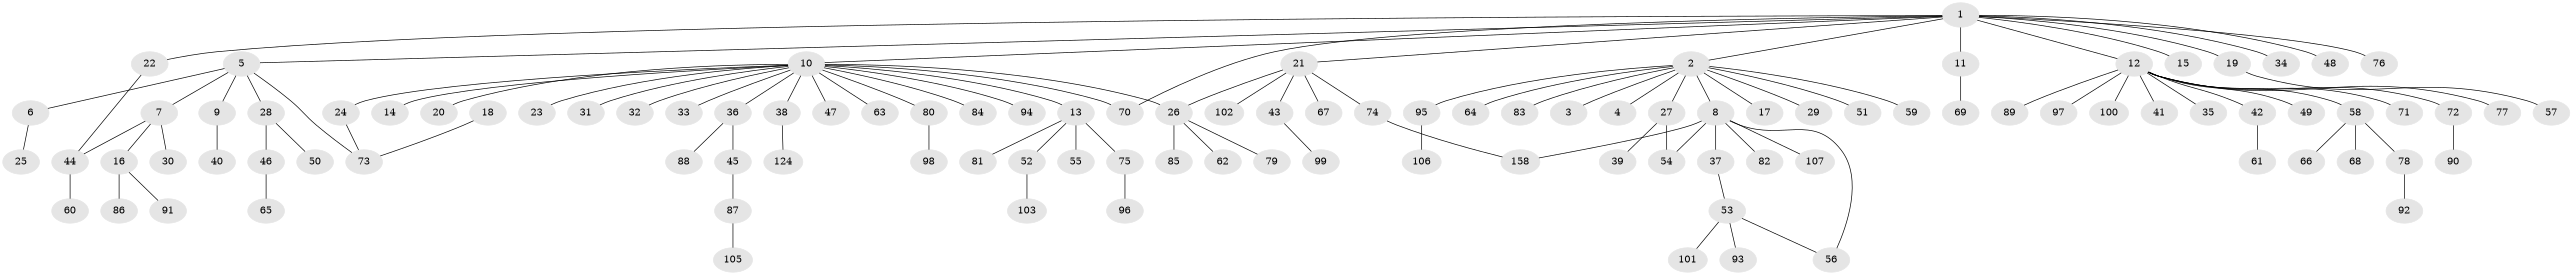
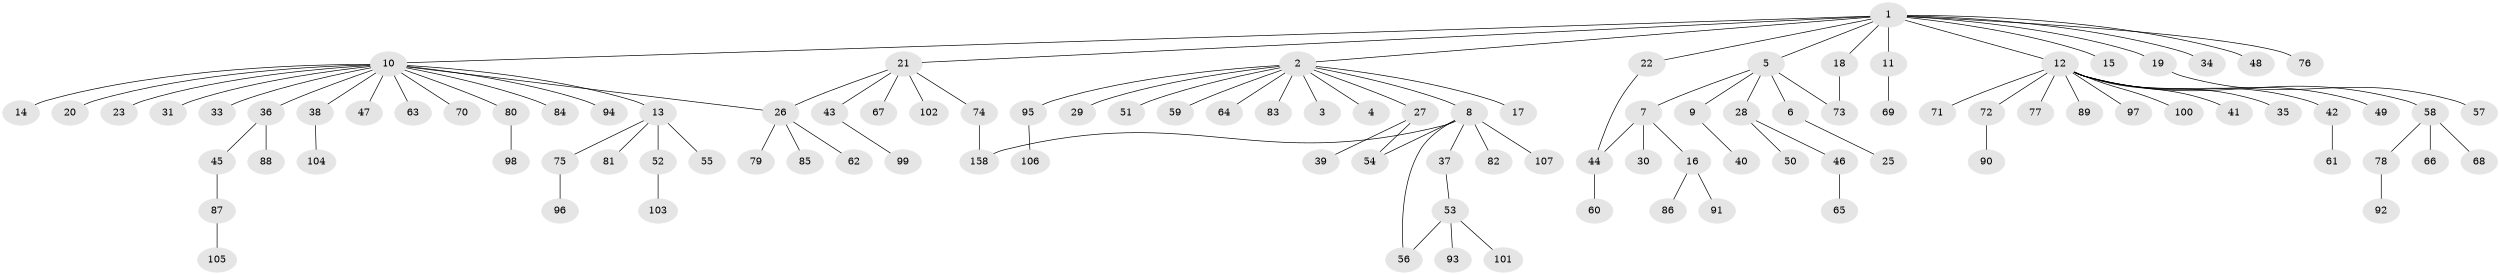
edge "1" -- "70": now "1" -- "18"
node "24": removed
node "32": removed
node "124": label "124" -> "104"
